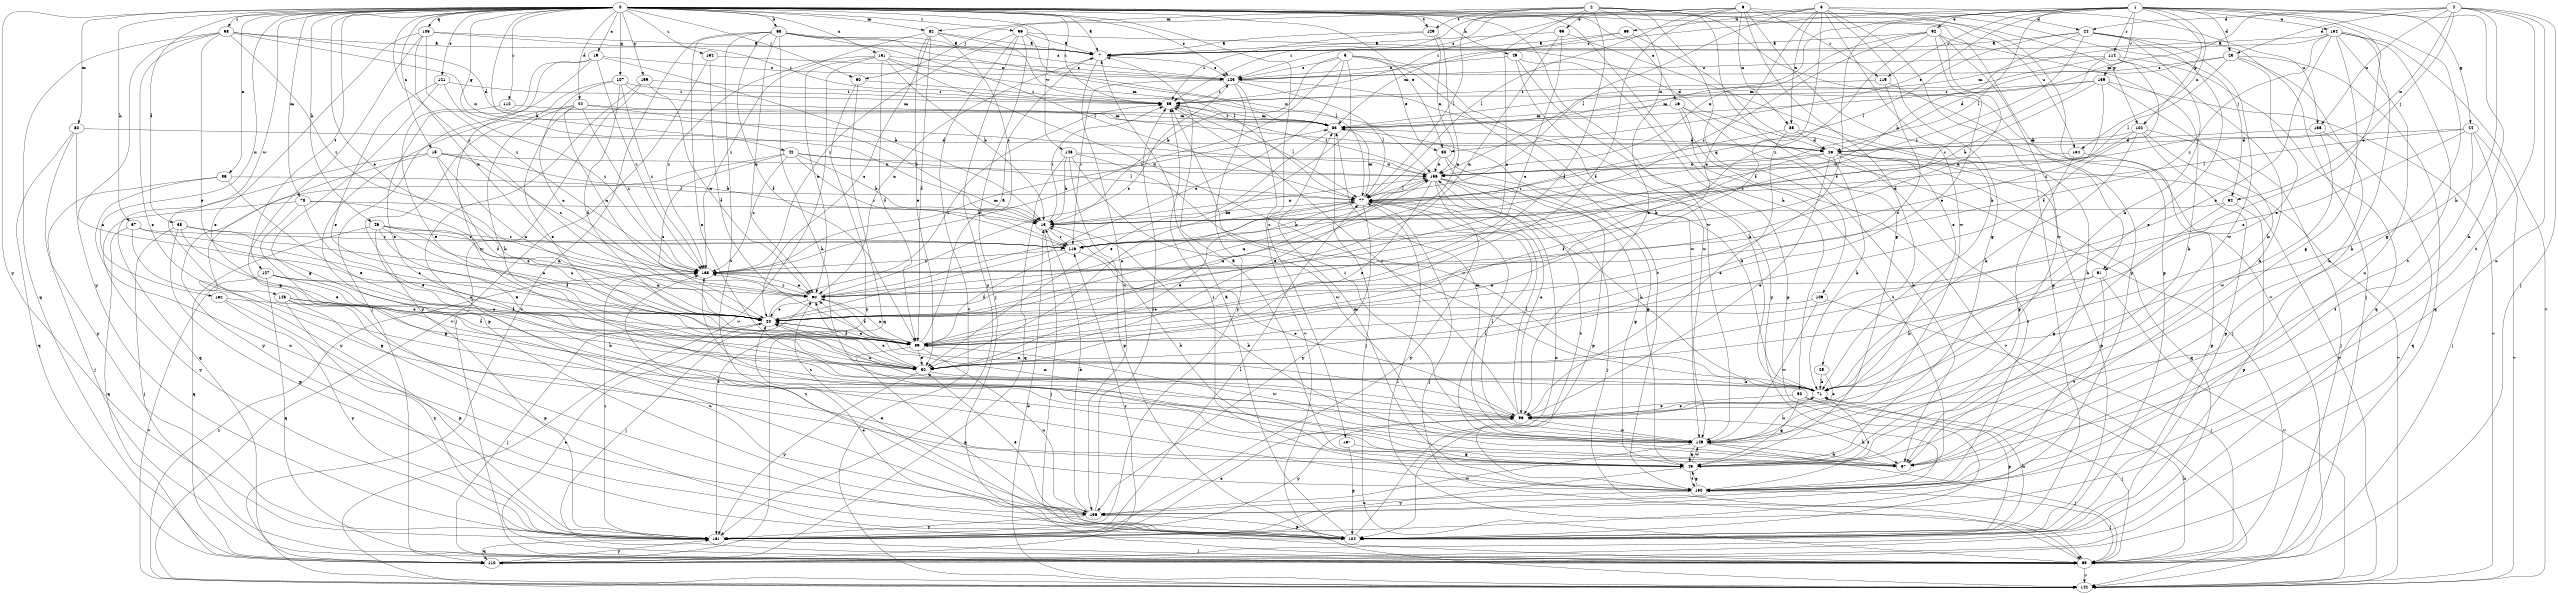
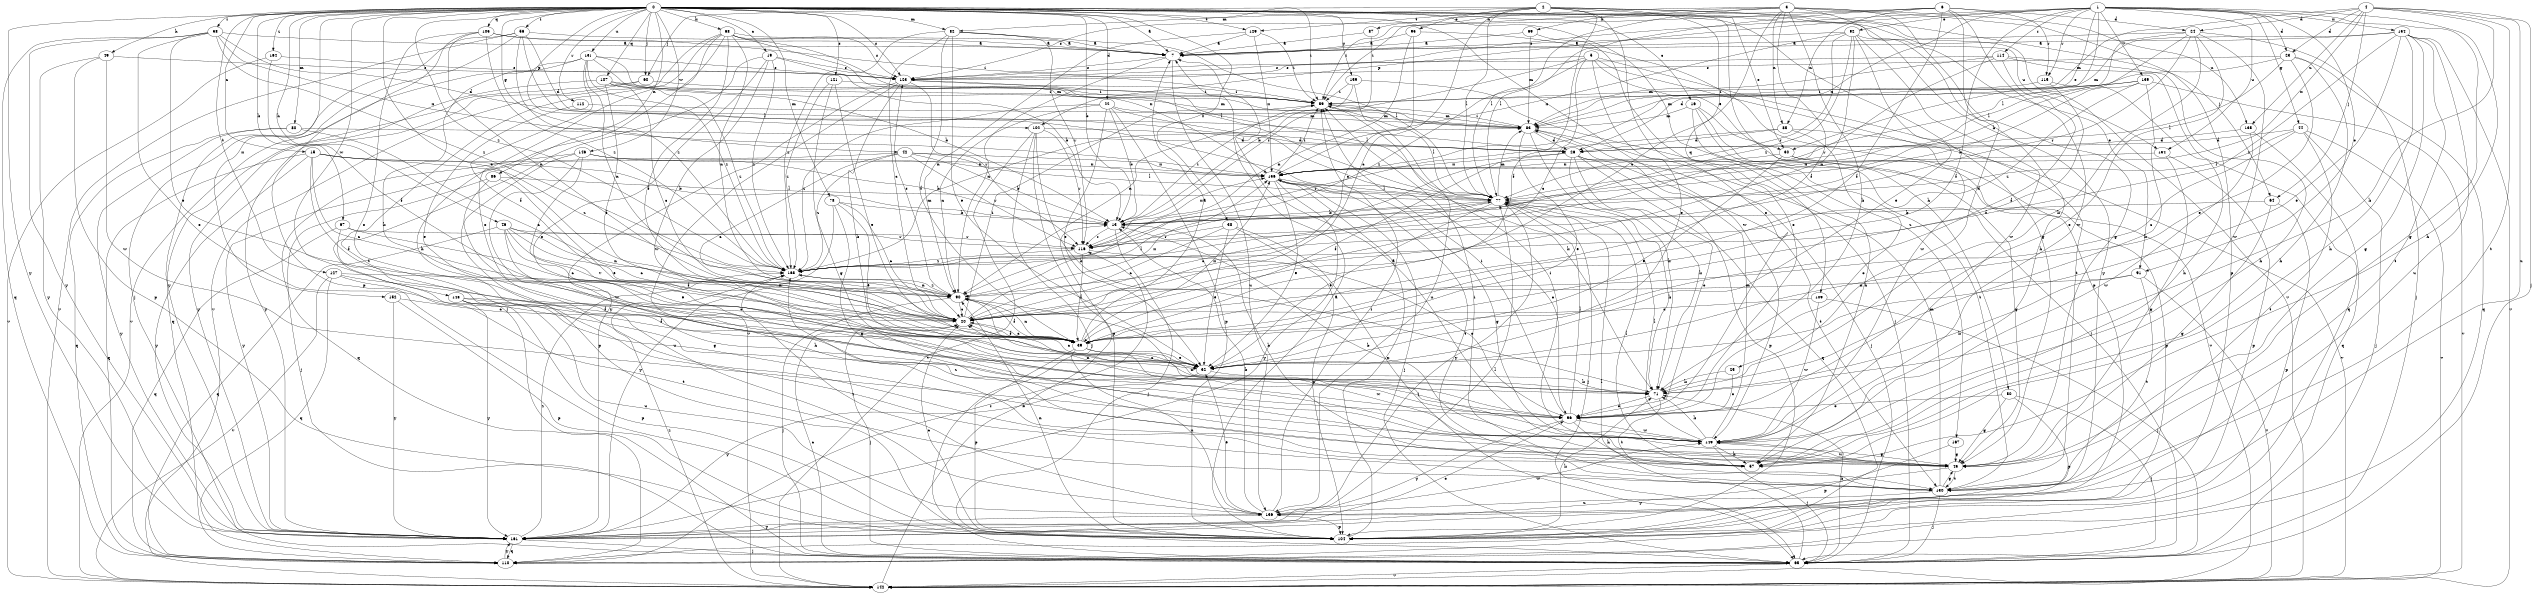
node "87": added
edge "149" -> "136": reversed
